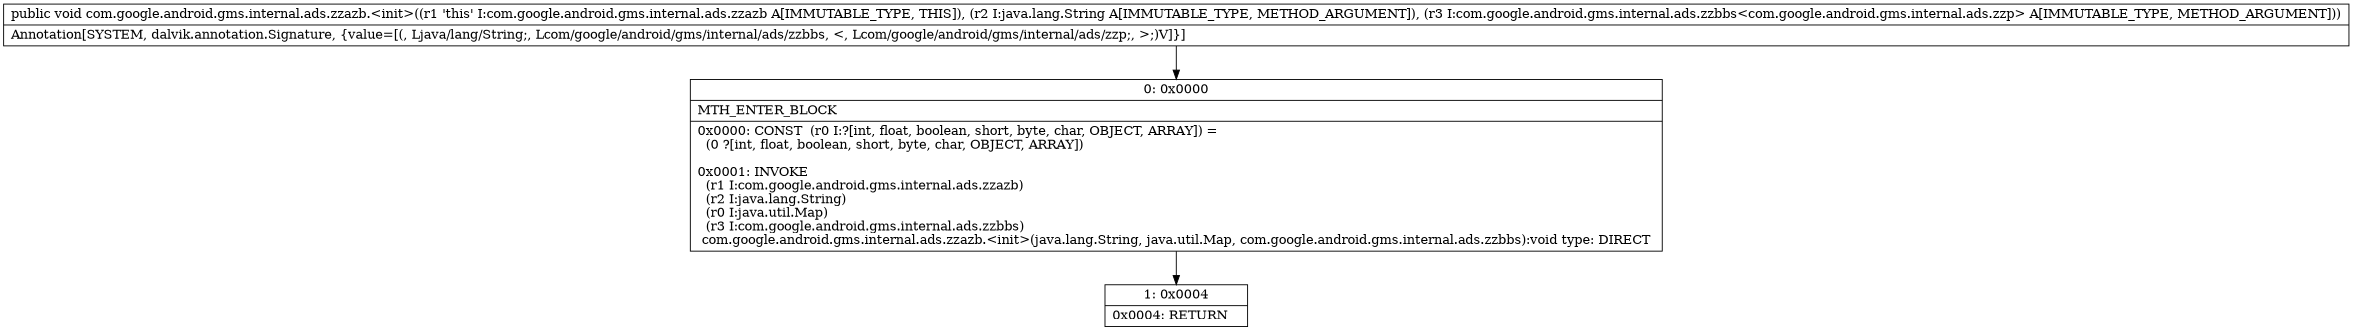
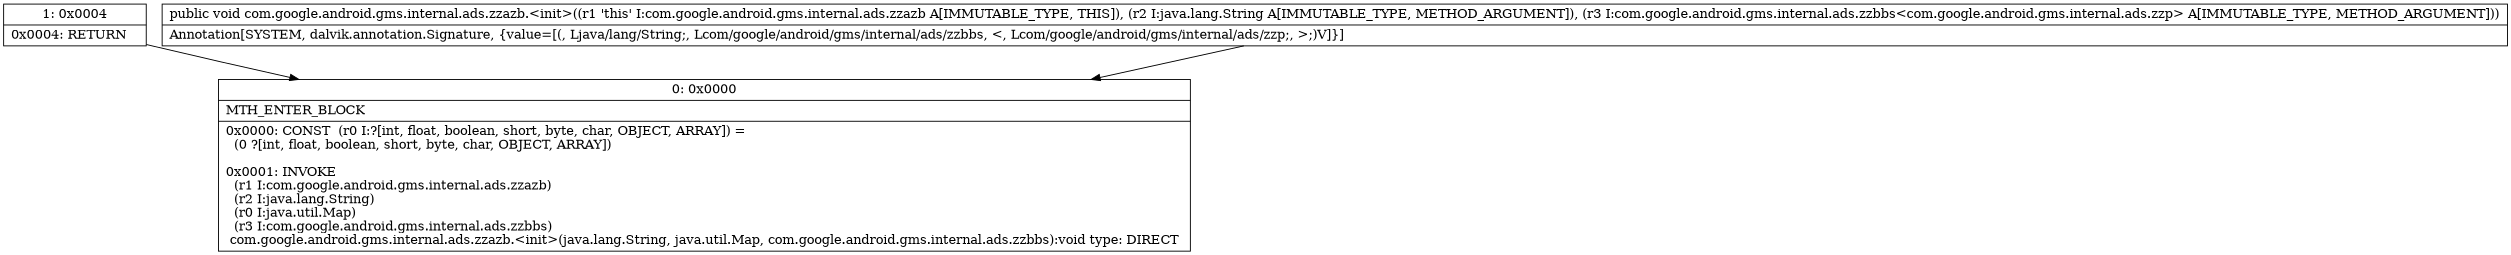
edge "0: 0x0000" -> "1: 0x0004": reversed
